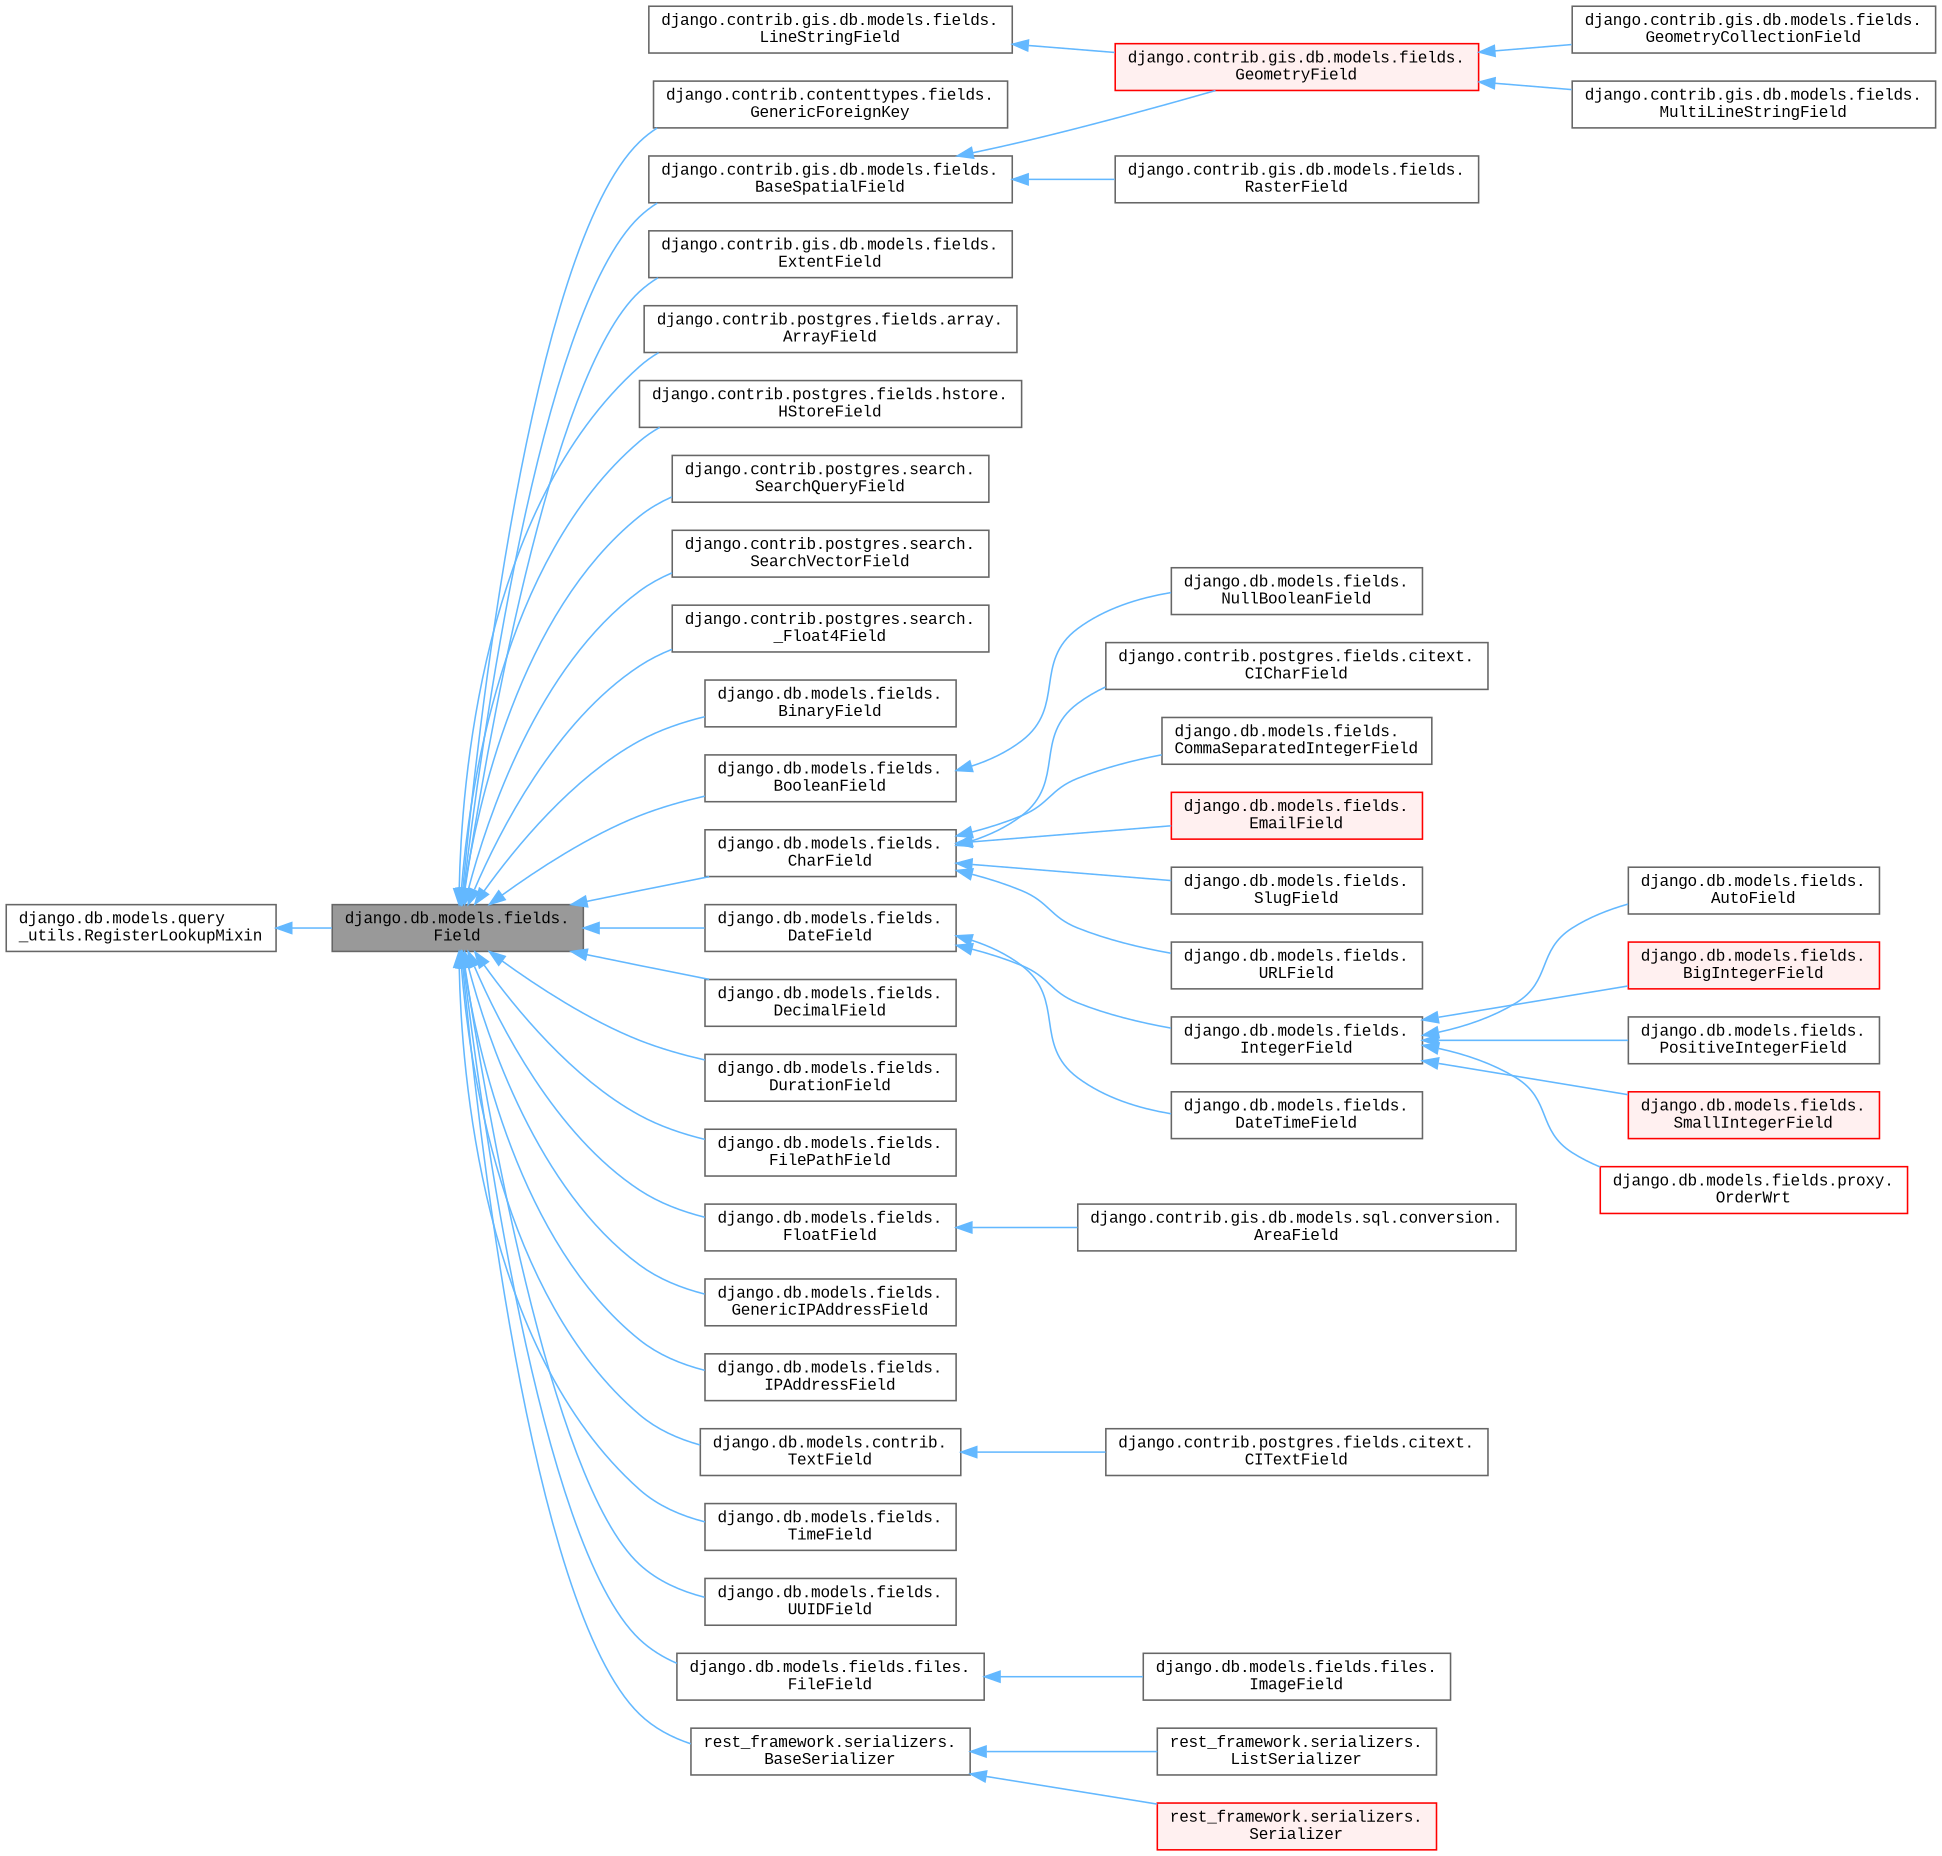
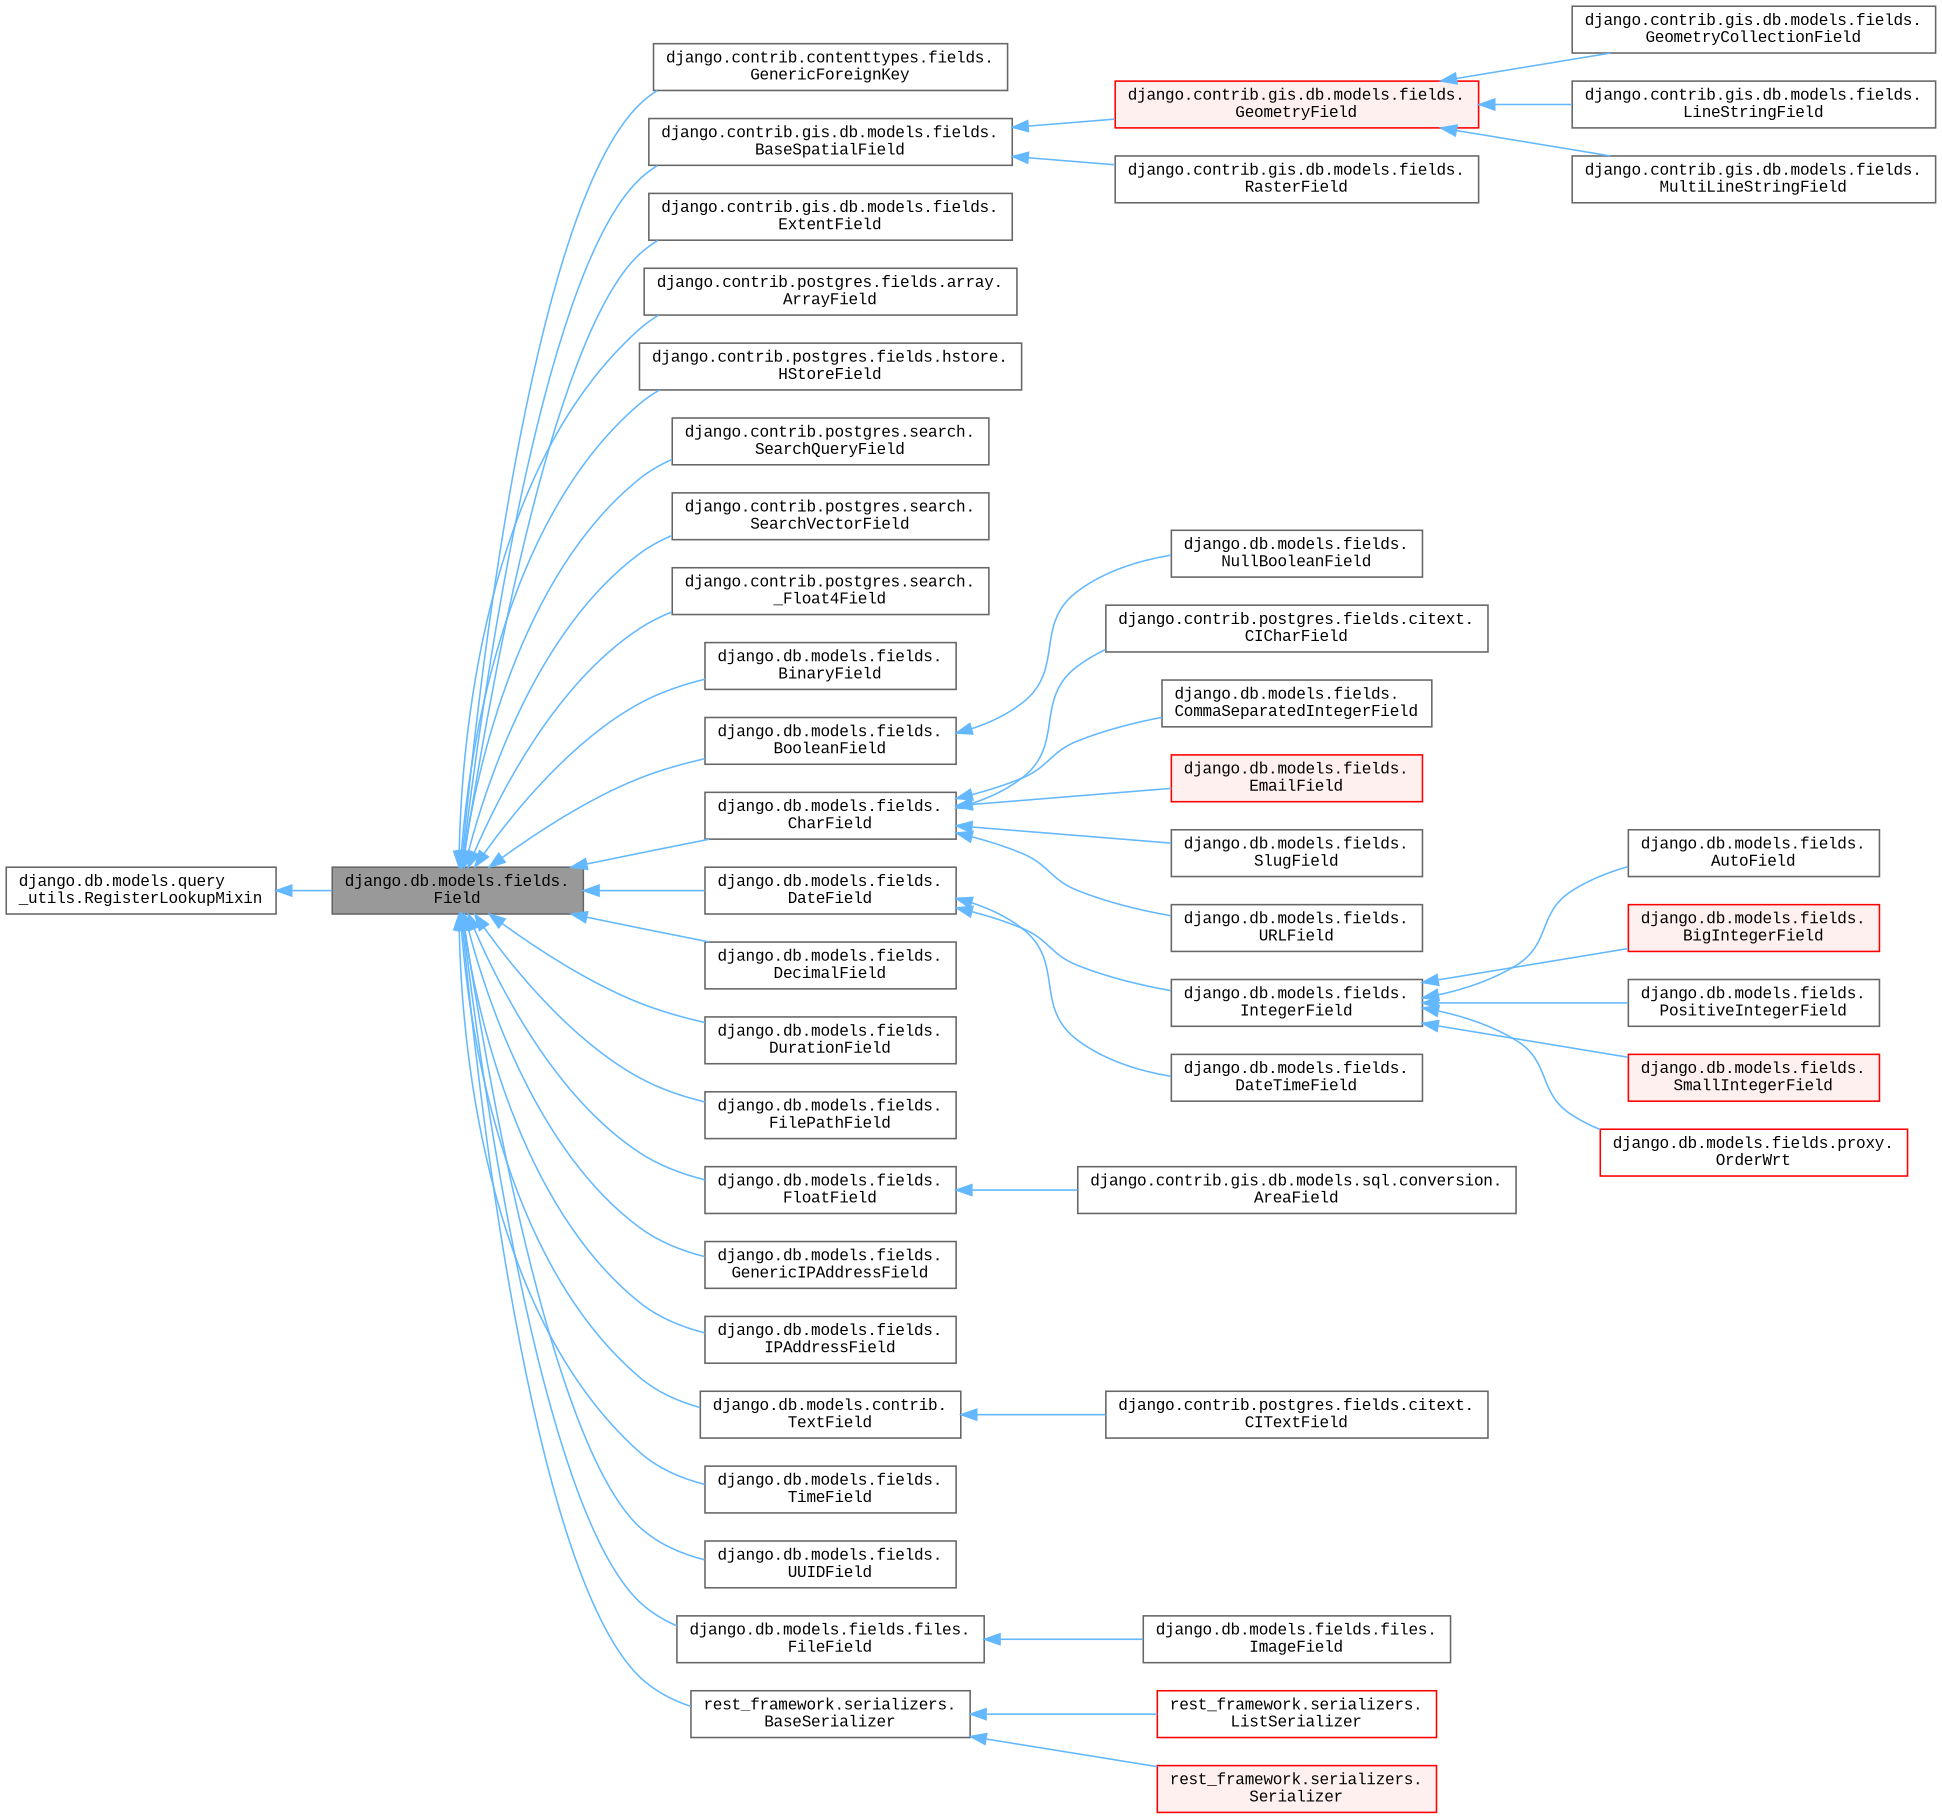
edge "django.contrib.gis.db.models.fields. GeometryField" -> "django.contrib.gis.db.models.fields. LineStringField": reversed
node "rest_framework.serializers. ListSerializer": color gray40 -> red
